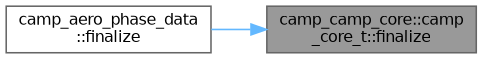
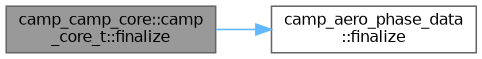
edge "camp_aero_phase_data ::finalize" -> "camp_camp_core::camp _core_t::finalize": reversed
